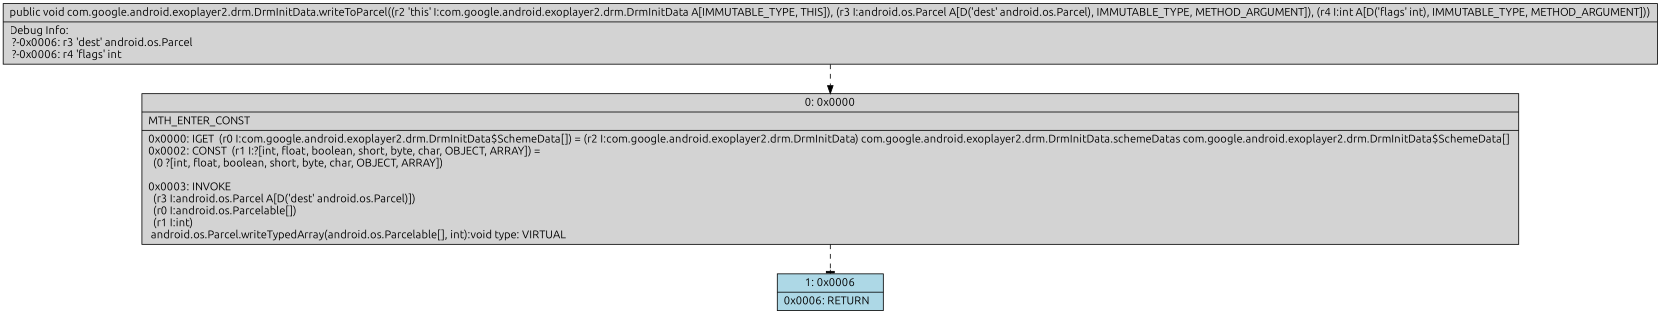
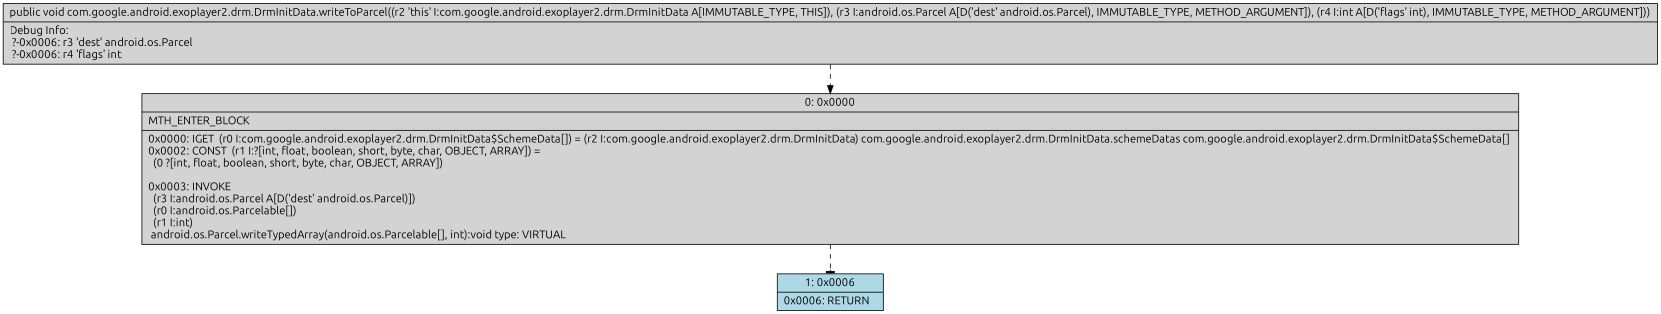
node "0: 0x0000": text "MTH_ENTER_CONST" -> "MTH_ENTER_BLOCK"
